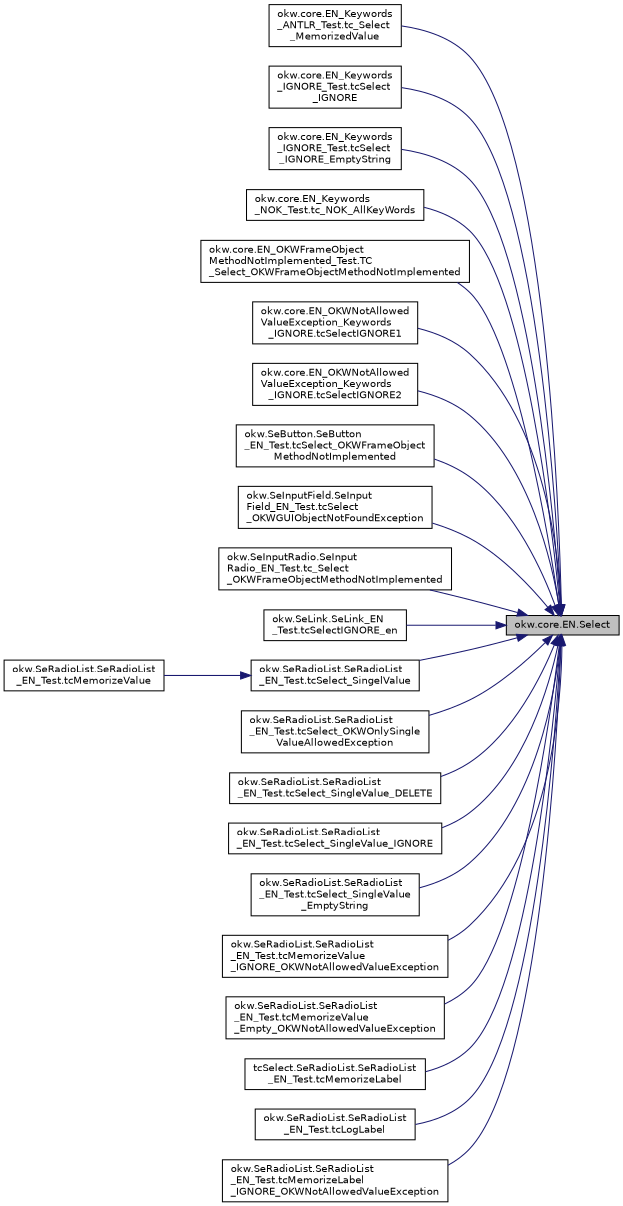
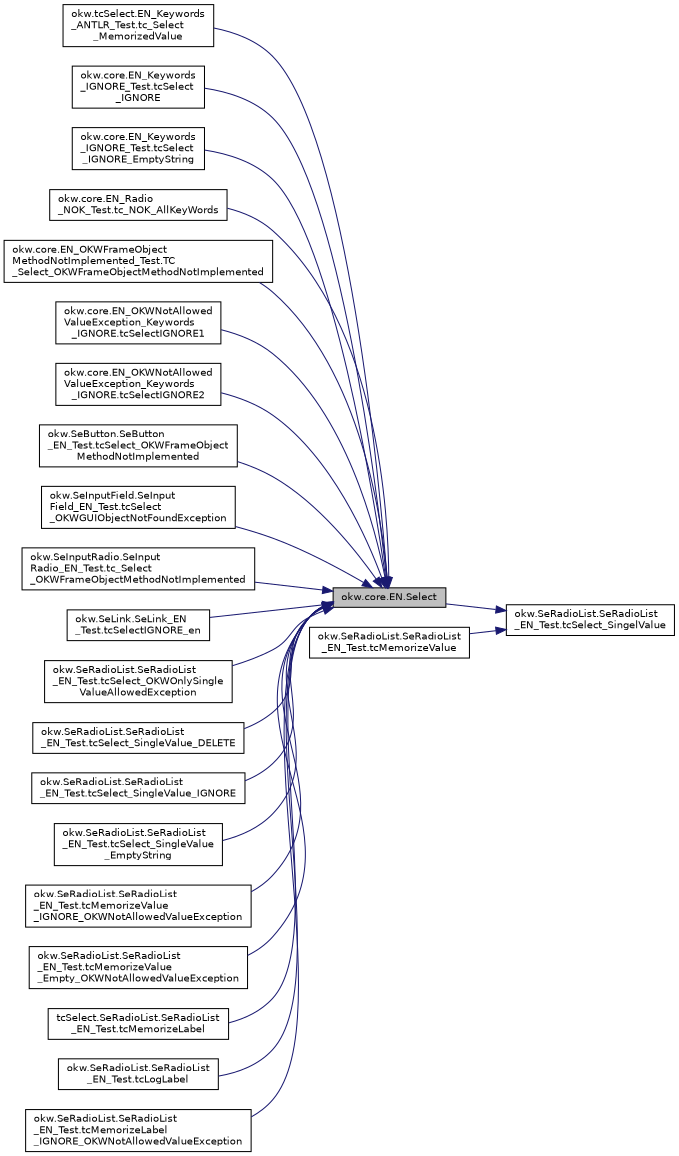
node "okw.core.EN_Keywords _ANTLR_Test.tc_Select _MemorizedValue": label "okw.core.EN_Keywords _ANTLR_Test.tc_Select _MemorizedValue" -> "okw.tcSelect.EN_Keywords _ANTLR_Test.tc_Select _MemorizedValue"
node "okw.core.EN_Keywords _NOK_Test.tc_NOK_AllKeyWords": label "okw.core.EN_Keywords _NOK_Test.tc_NOK_AllKeyWords" -> "okw.core.EN_Radio _NOK_Test.tc_NOK_AllKeyWords"
edge "okw.SeRadioList.SeRadioList _EN_Test.tcSelect_SingelValue" -> "okw.core.EN.Select": reversed
